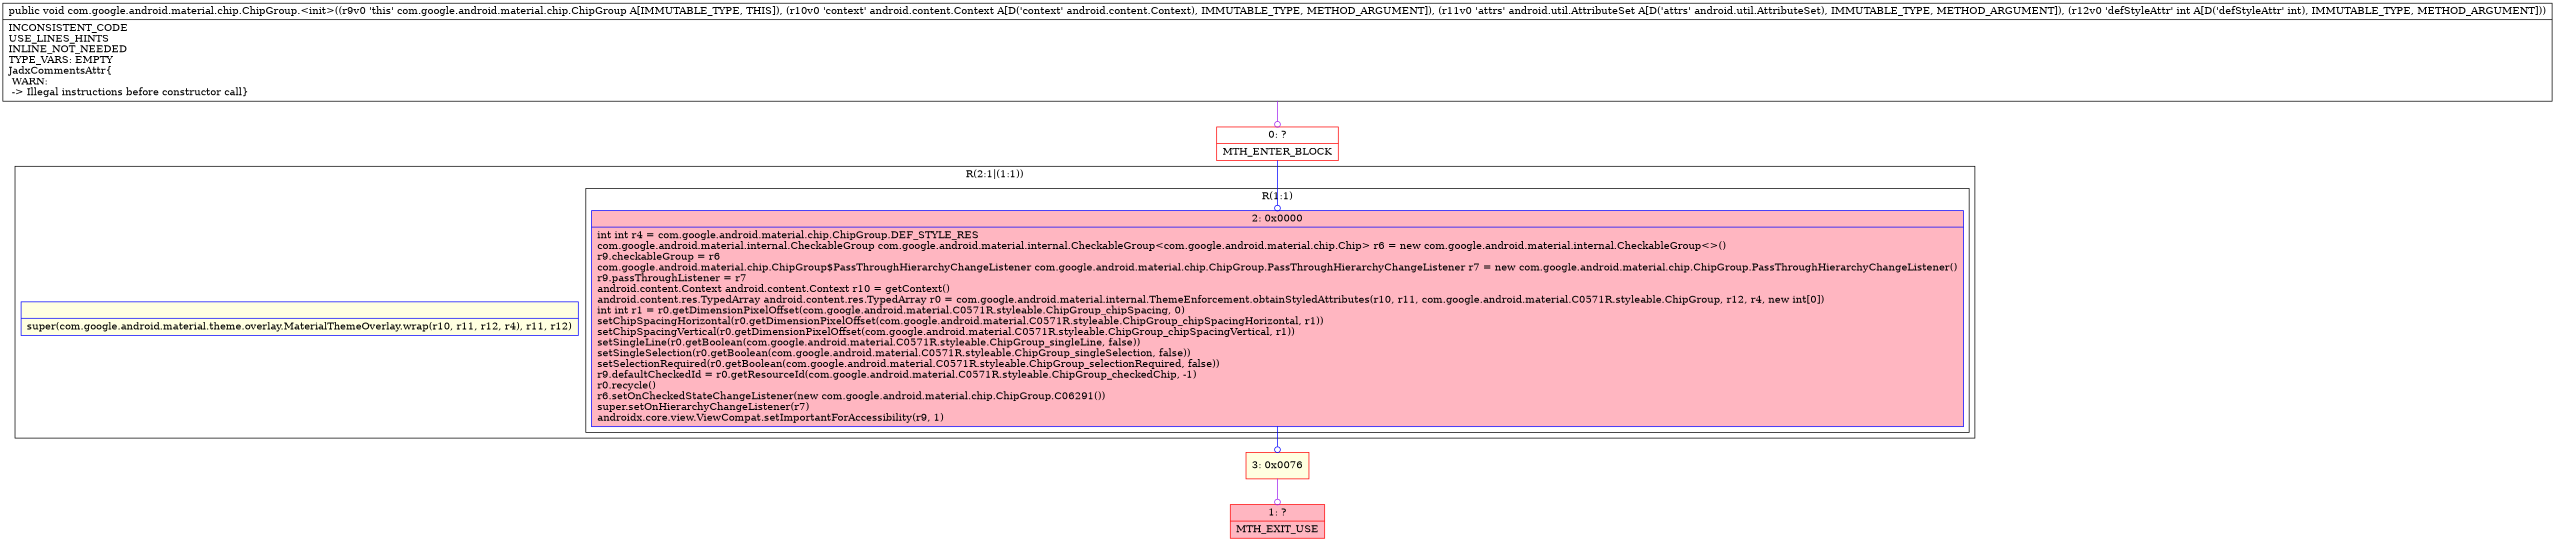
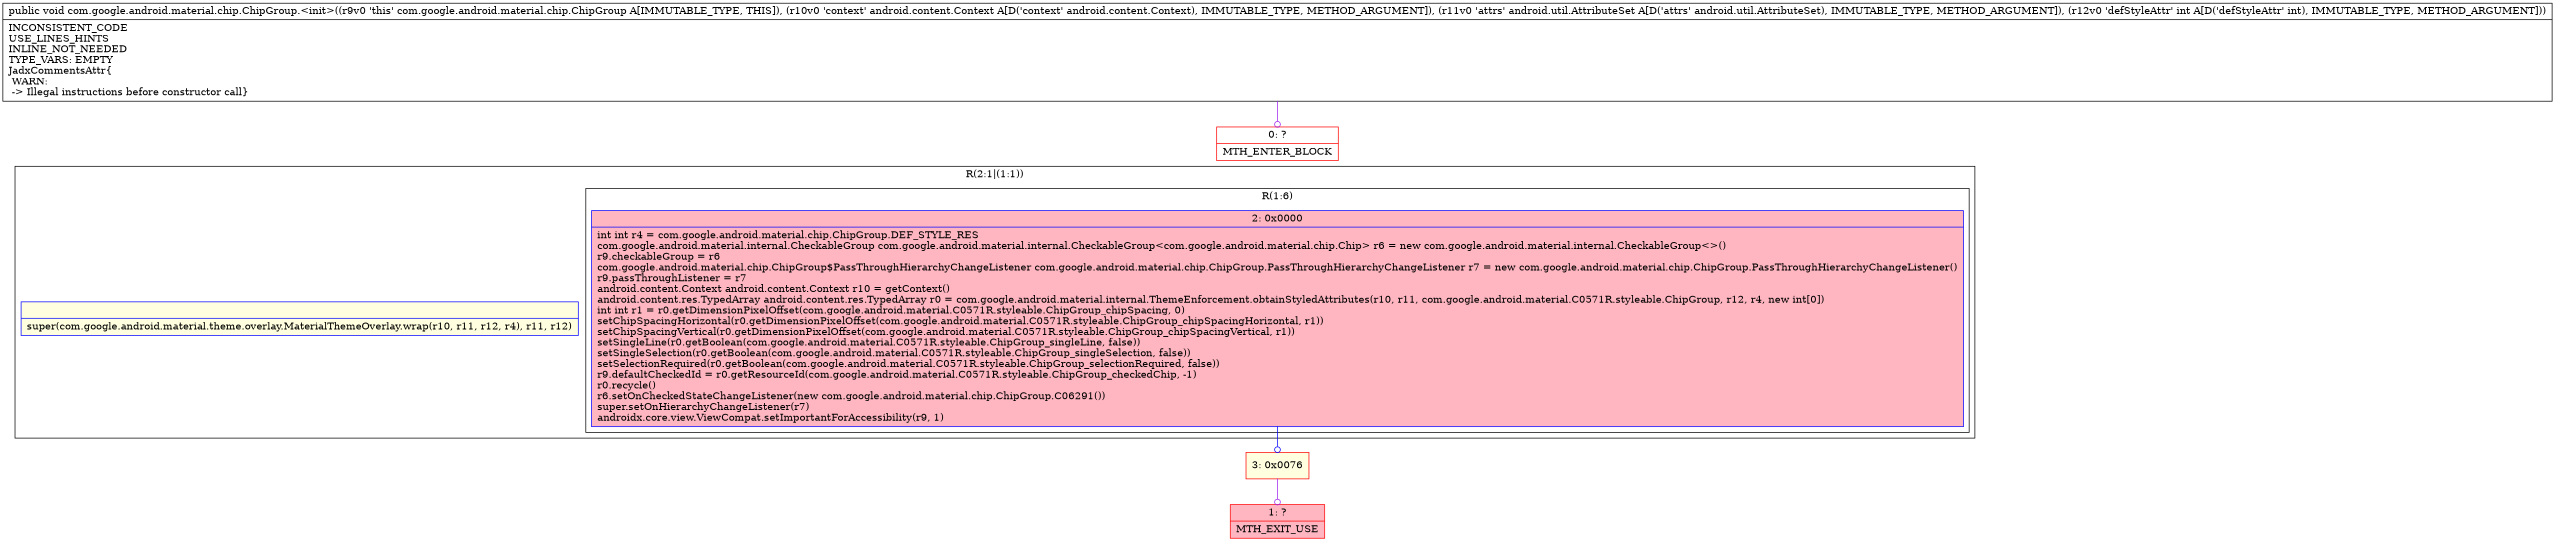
edge "0: ?" -> "2: 0x0000": removed
cluster "R(1:1)": label "R(1:1)" -> "R(1:6)"
